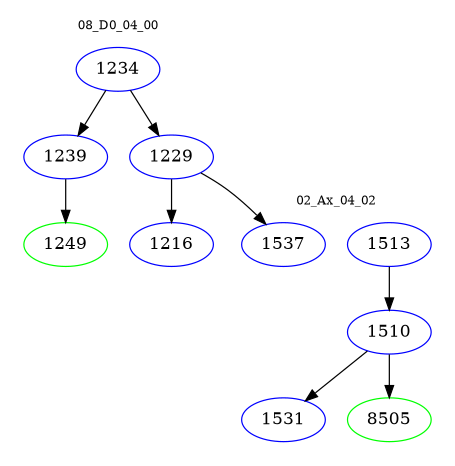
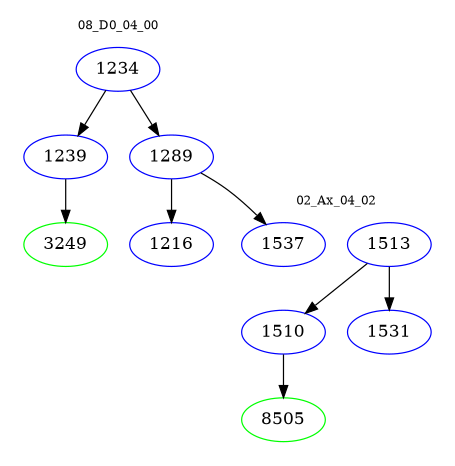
node "1229": label "1229" -> "1289"
node "1249": label "1249" -> "3249"
edge "1510" -> "1531": now "1513" -> "1531"
